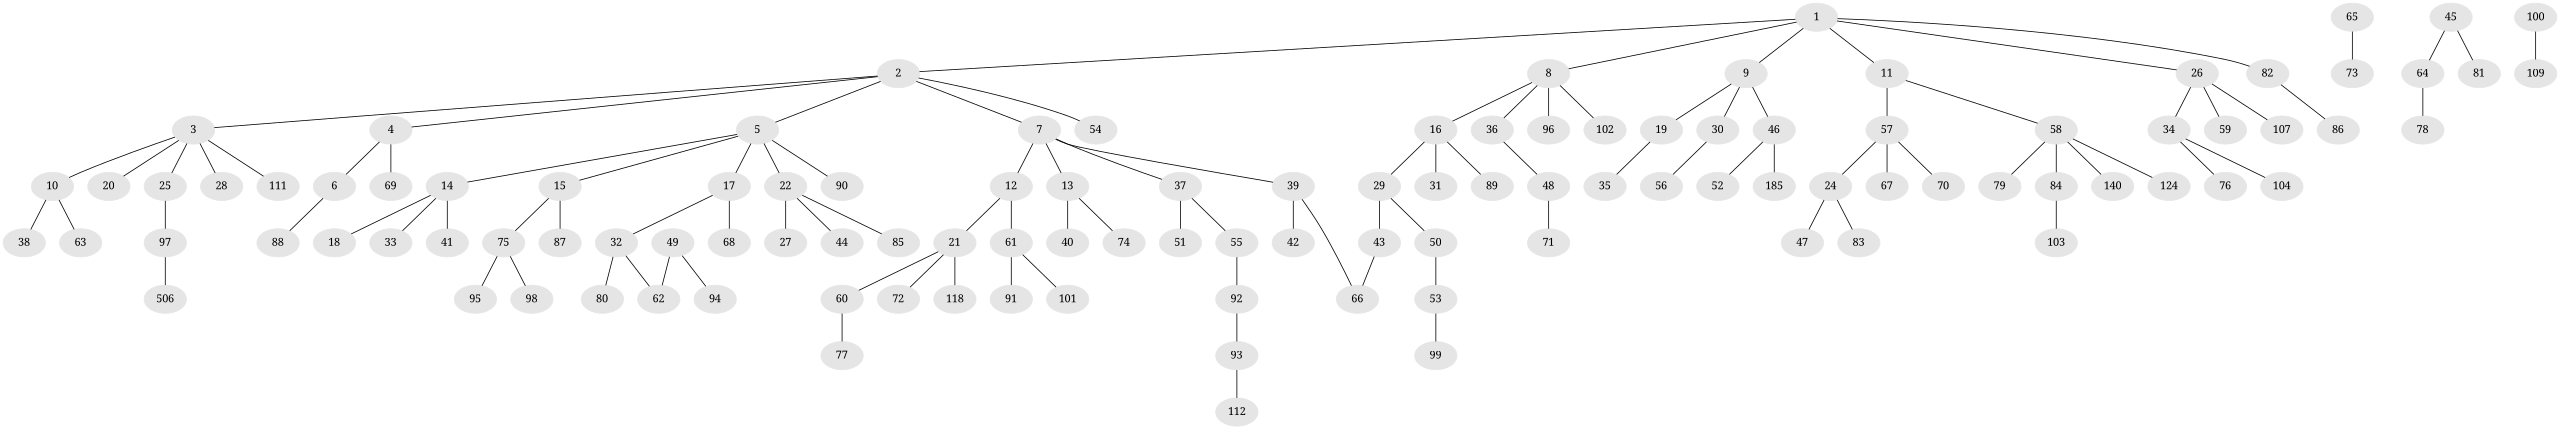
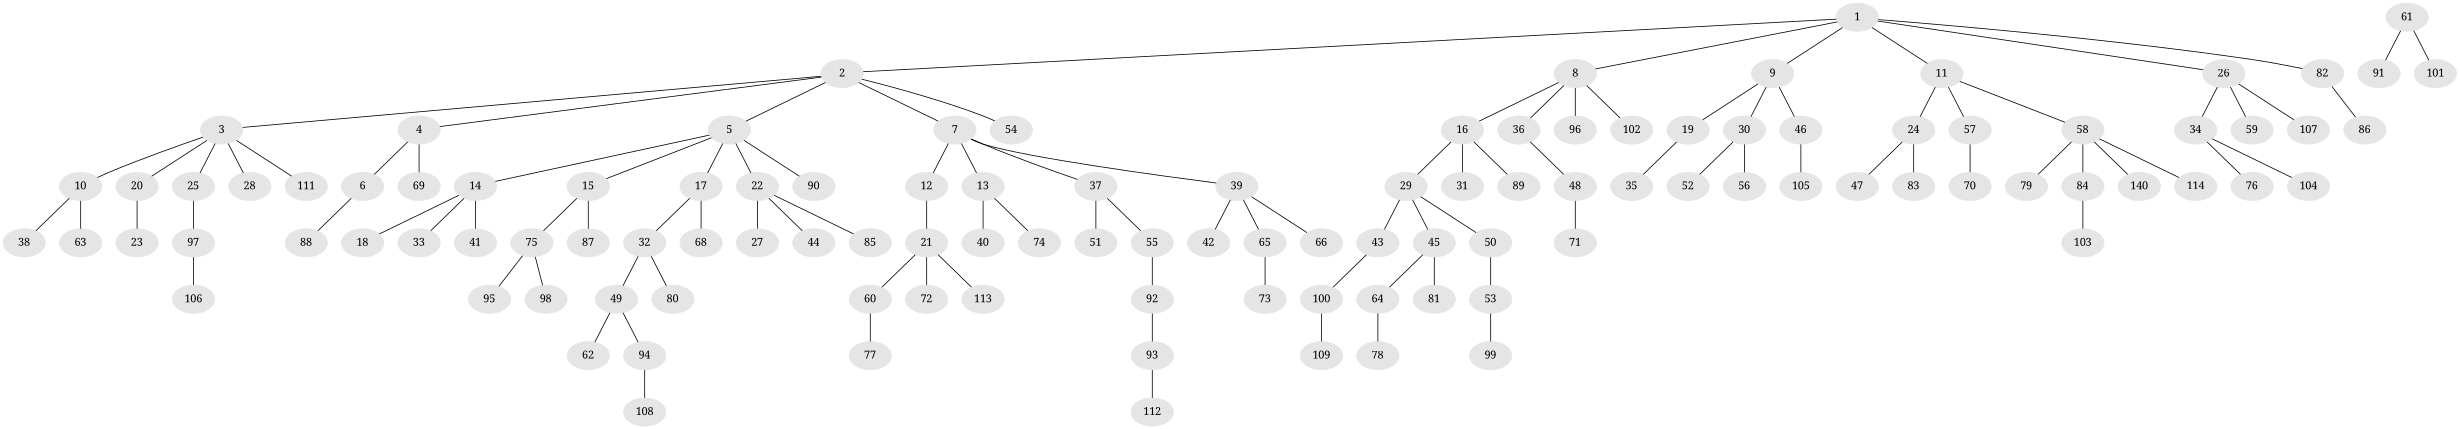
edge "46" -- "52": now "30" -- "52"
edge "57" -- "24": now "11" -- "24"
node "185": label "185" -> "105"
node "67": removed
node "124": label "124" -> "114"
edge "12" -- "61": removed
edge "39" -- "65": added
edge "29" -- "45": added
node "23": added
edge "32" -- "62": now "32" -- "49"
edge "43" -- "66": now "43" -- "100"
node "506": label "506" -> "106"
node "118": label "118" -> "113"
node "108": added
